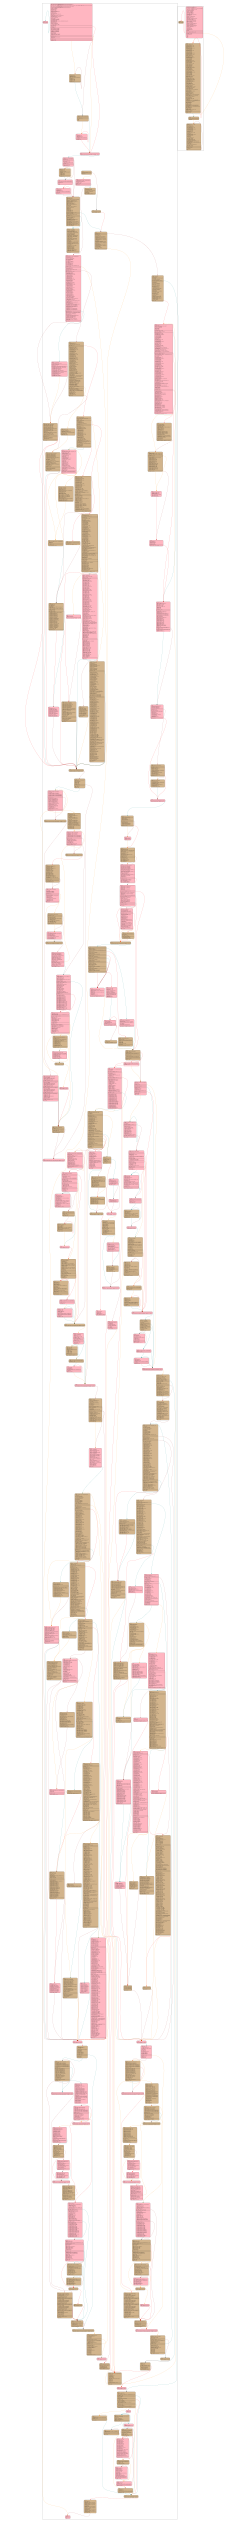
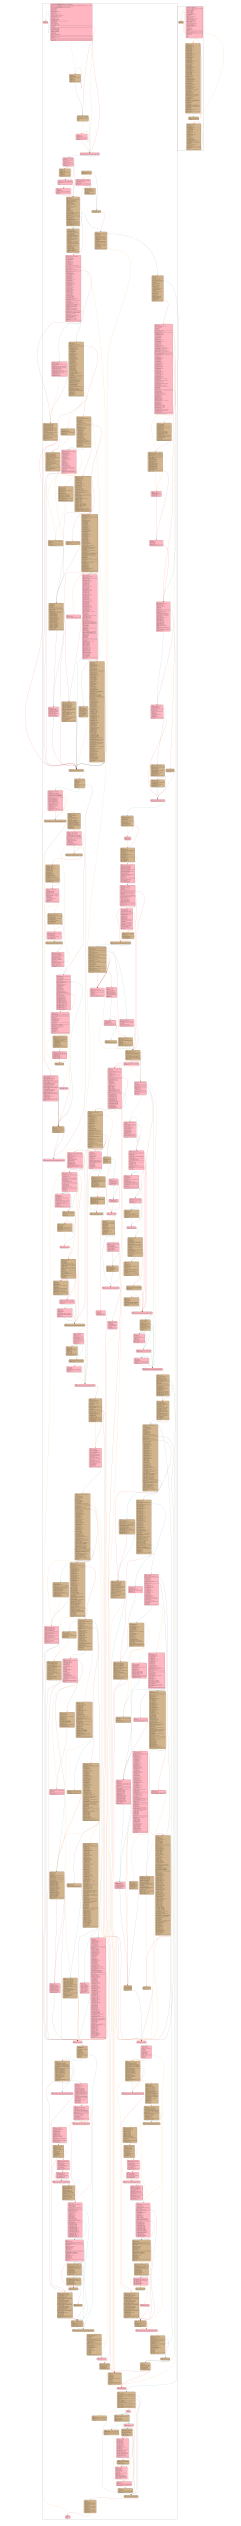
node ".L_122:": added
